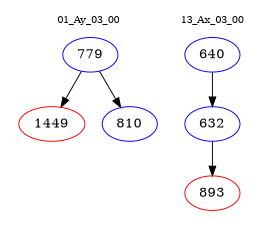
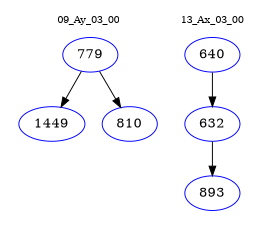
cluster "01_Ay_03_00": label "01_Ay_03_00" -> "09_Ay_03_00"
node "1449": color red -> blue
node "893": color red -> blue
